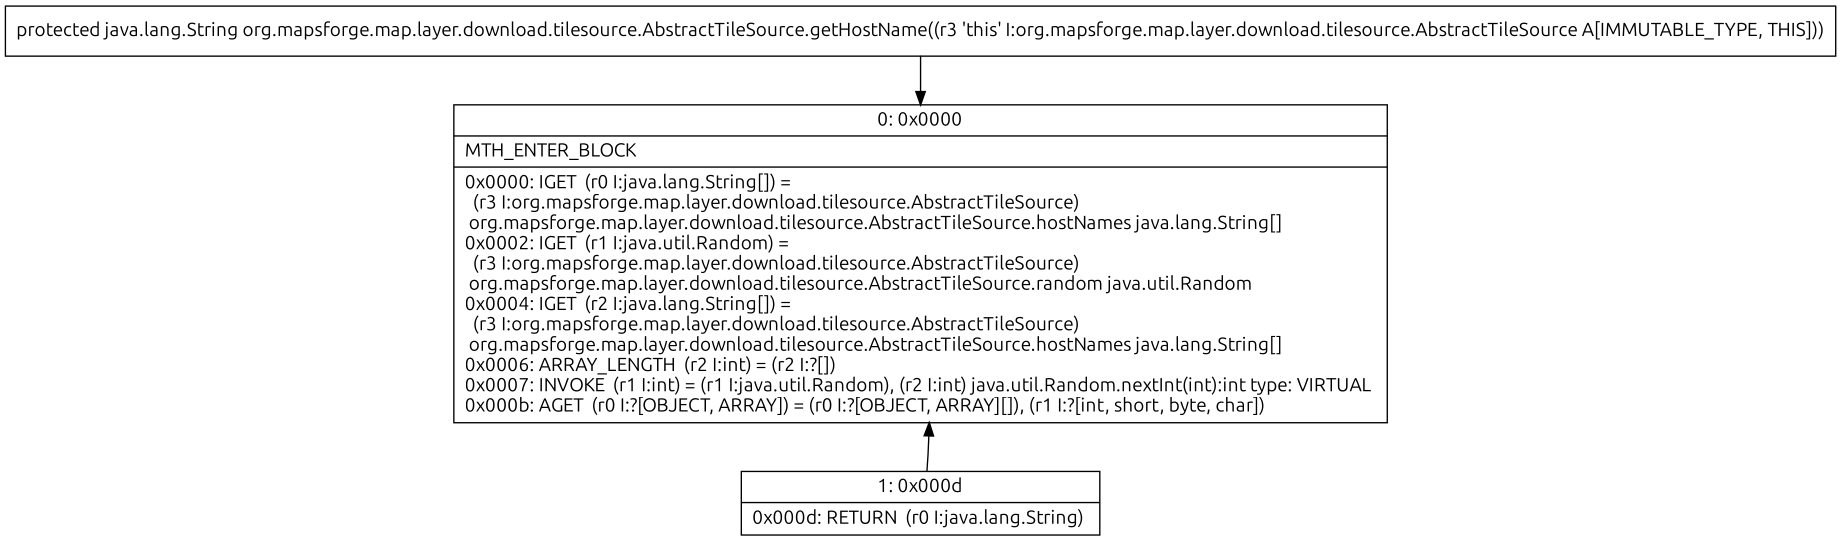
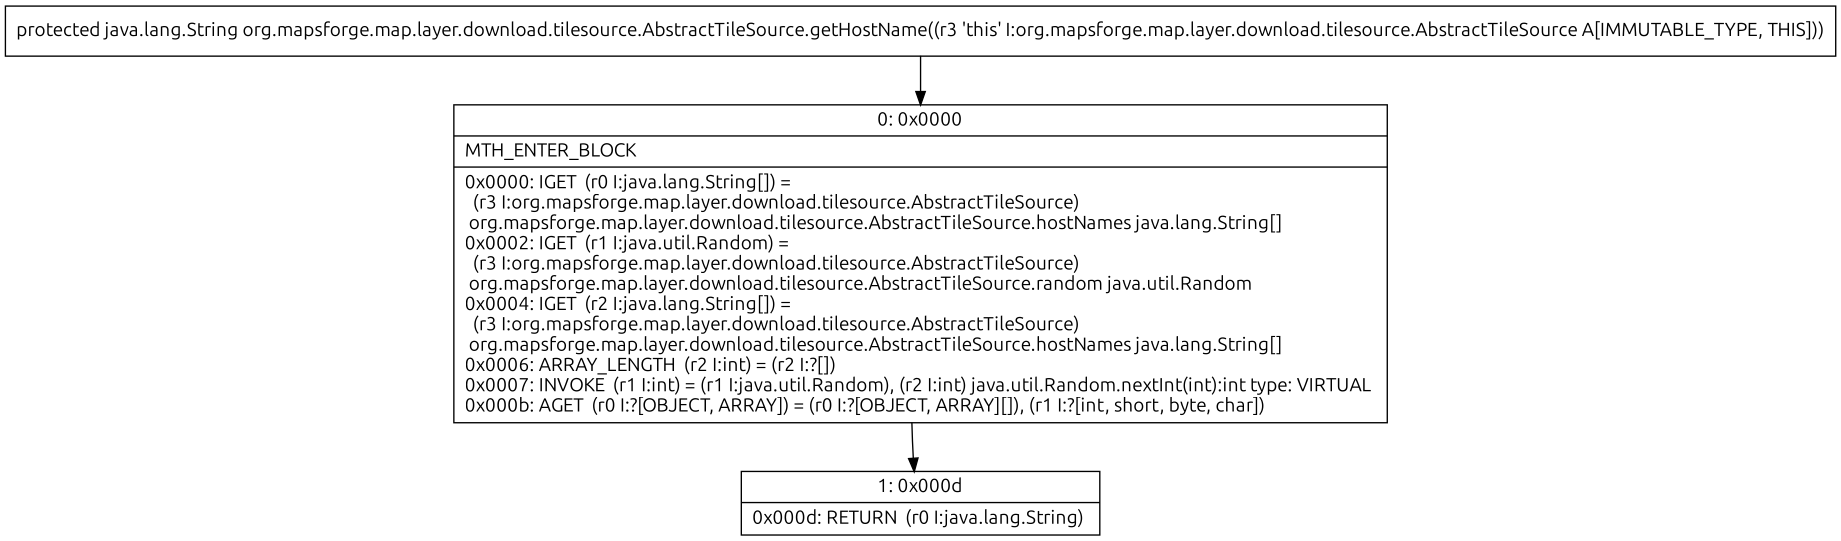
edge "1: 0x000d" -> "0: 0x0000": reversed
